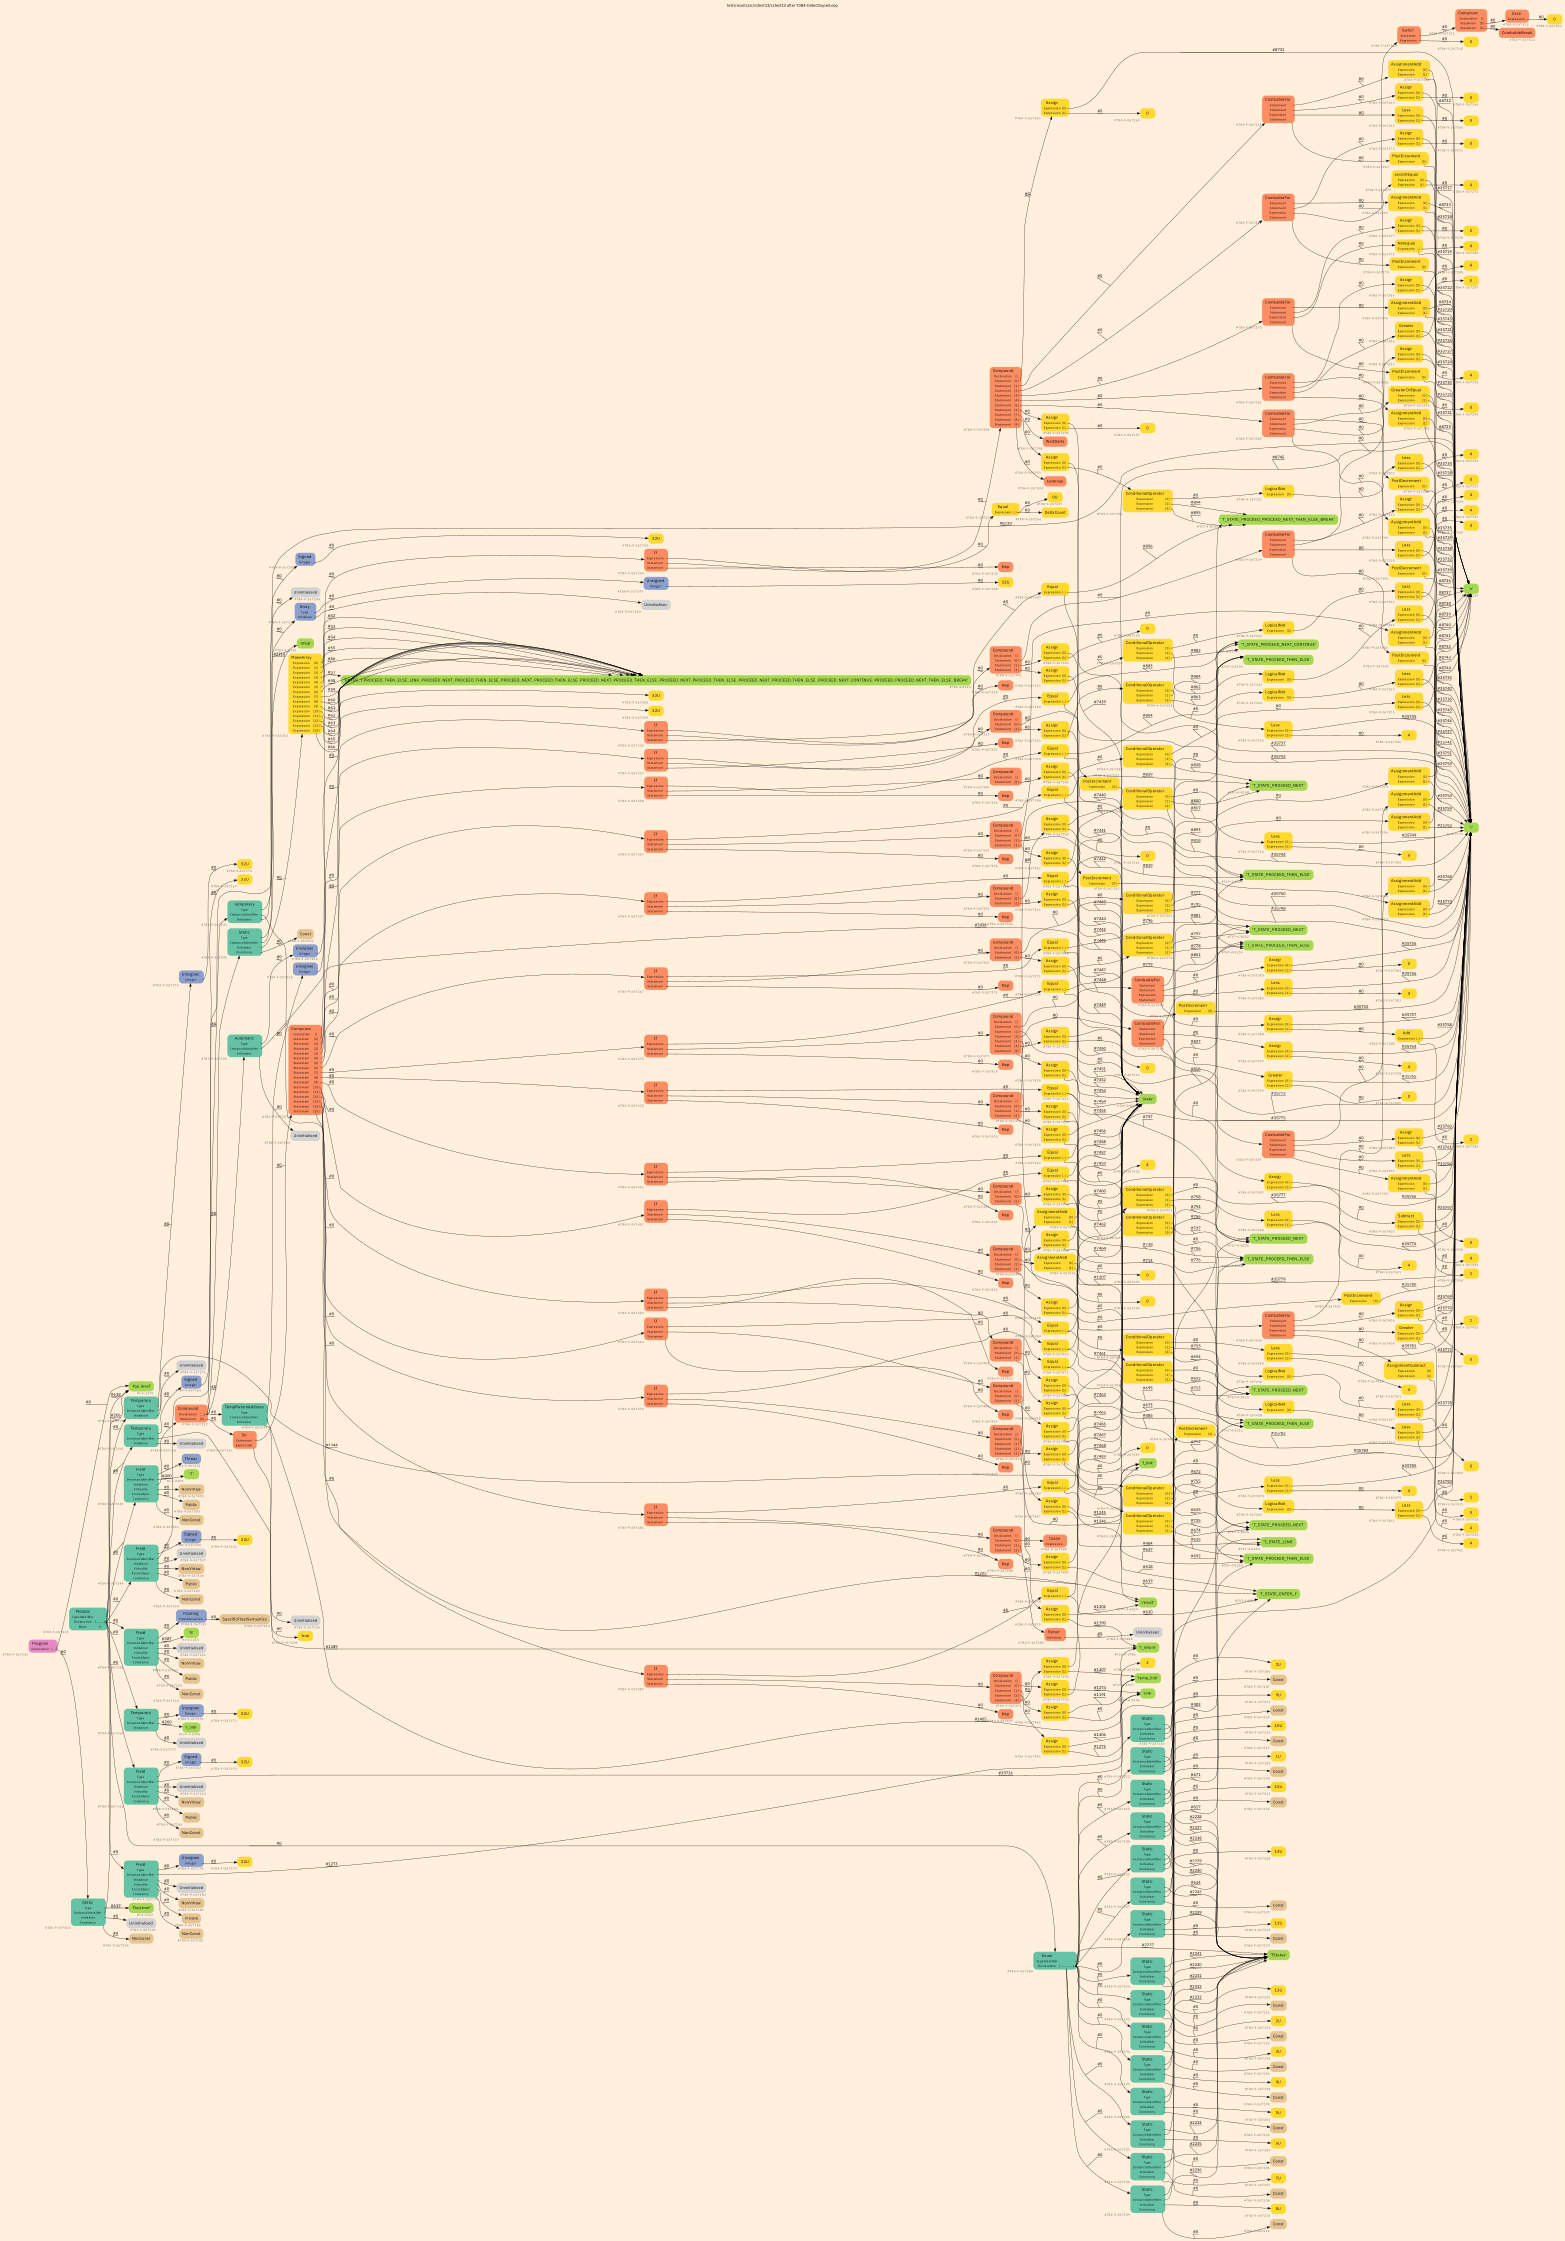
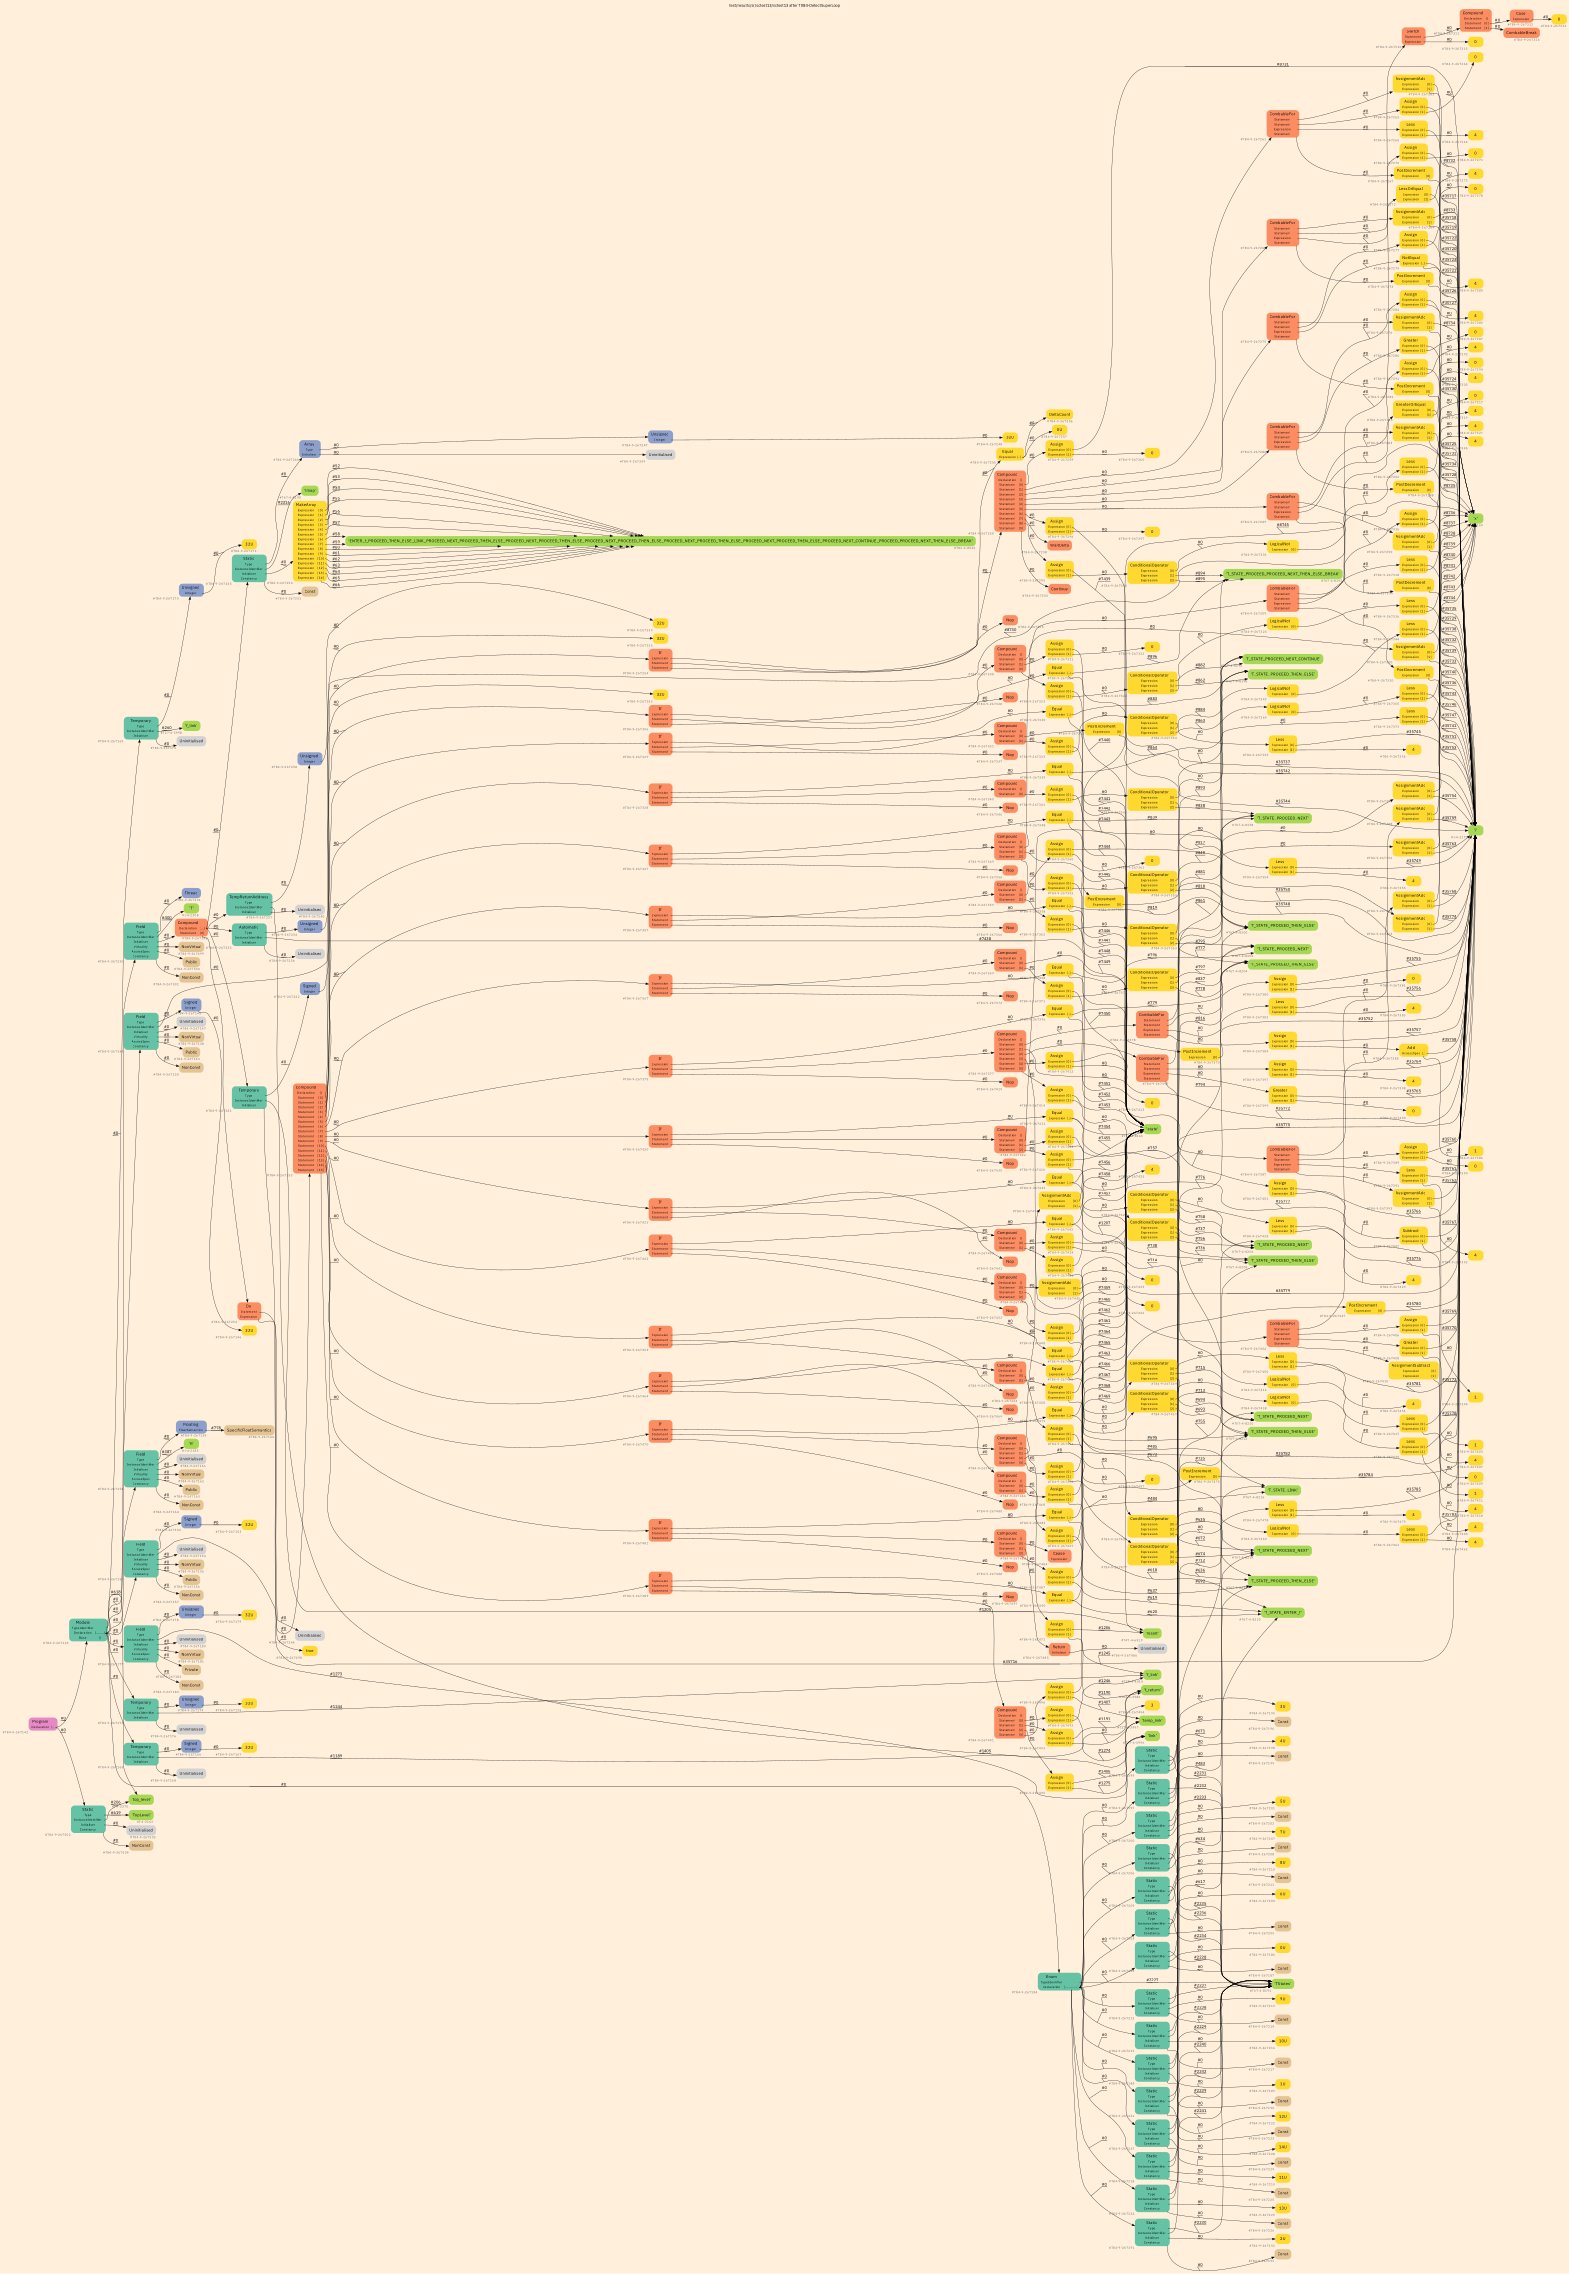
edge "LessOrEqual" -> "'i'": label "#35743" -> "#35723"
node "Add": text "Expression" -> "AccessSpec"
edge "Program" -> "'top_level'": now "Program" -> "Module"
edge "Floating" -> "SpecificFloatSemantics": label "#0" -> "#778"
